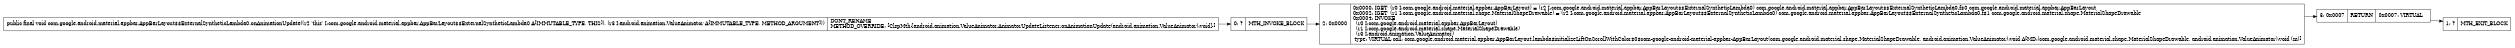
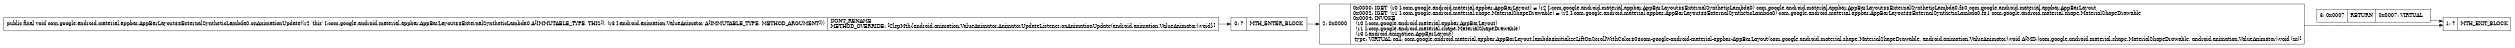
edge "2: 0x0000" -> "3: 0x0007": now "2: 0x0000" -> "1: ?"
node "0: ?": text "MTH_INVOKE_BLOCK" -> "MTH_ENTER_BLOCK"
node "2: 0x0000": text "(r3 I:android.animation.ValueAnimator)" -> "(r3 I:android.animation.AppBarLayout)"
